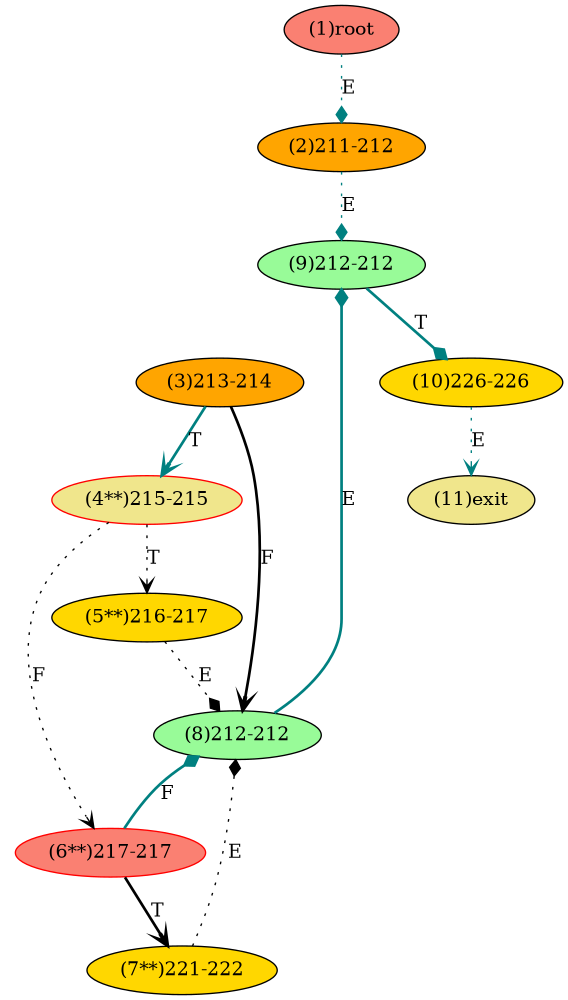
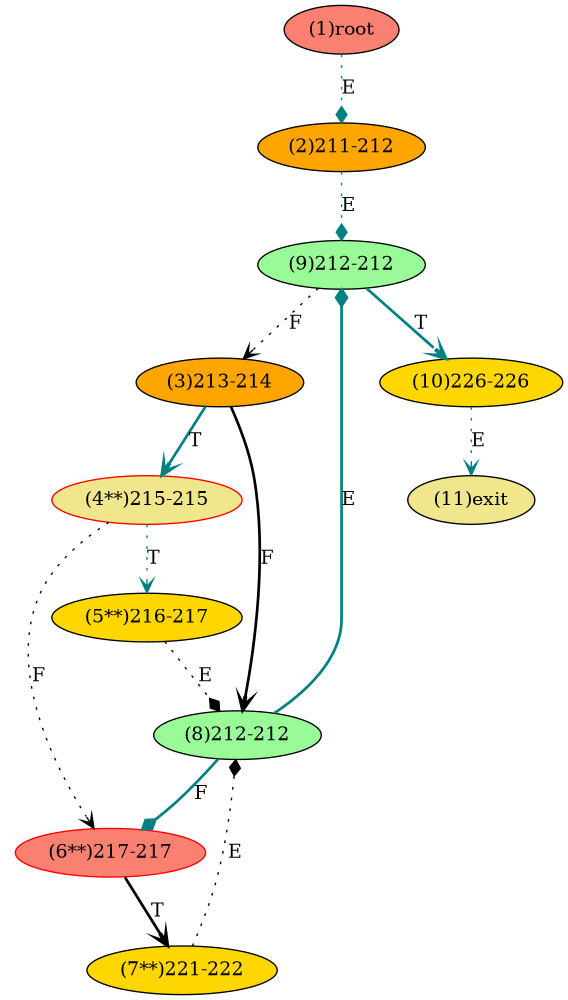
edge "(9)212-212" -> "(10)226-226": arrowhead diamond -> vee
edge "(9)212-212" -> "(3)213-214": added, label "F"
edge "(4**)215-215" -> "(5**)216-217": color black -> teal
edge "(6**)217-217" -> "(8)212-212": reversed
